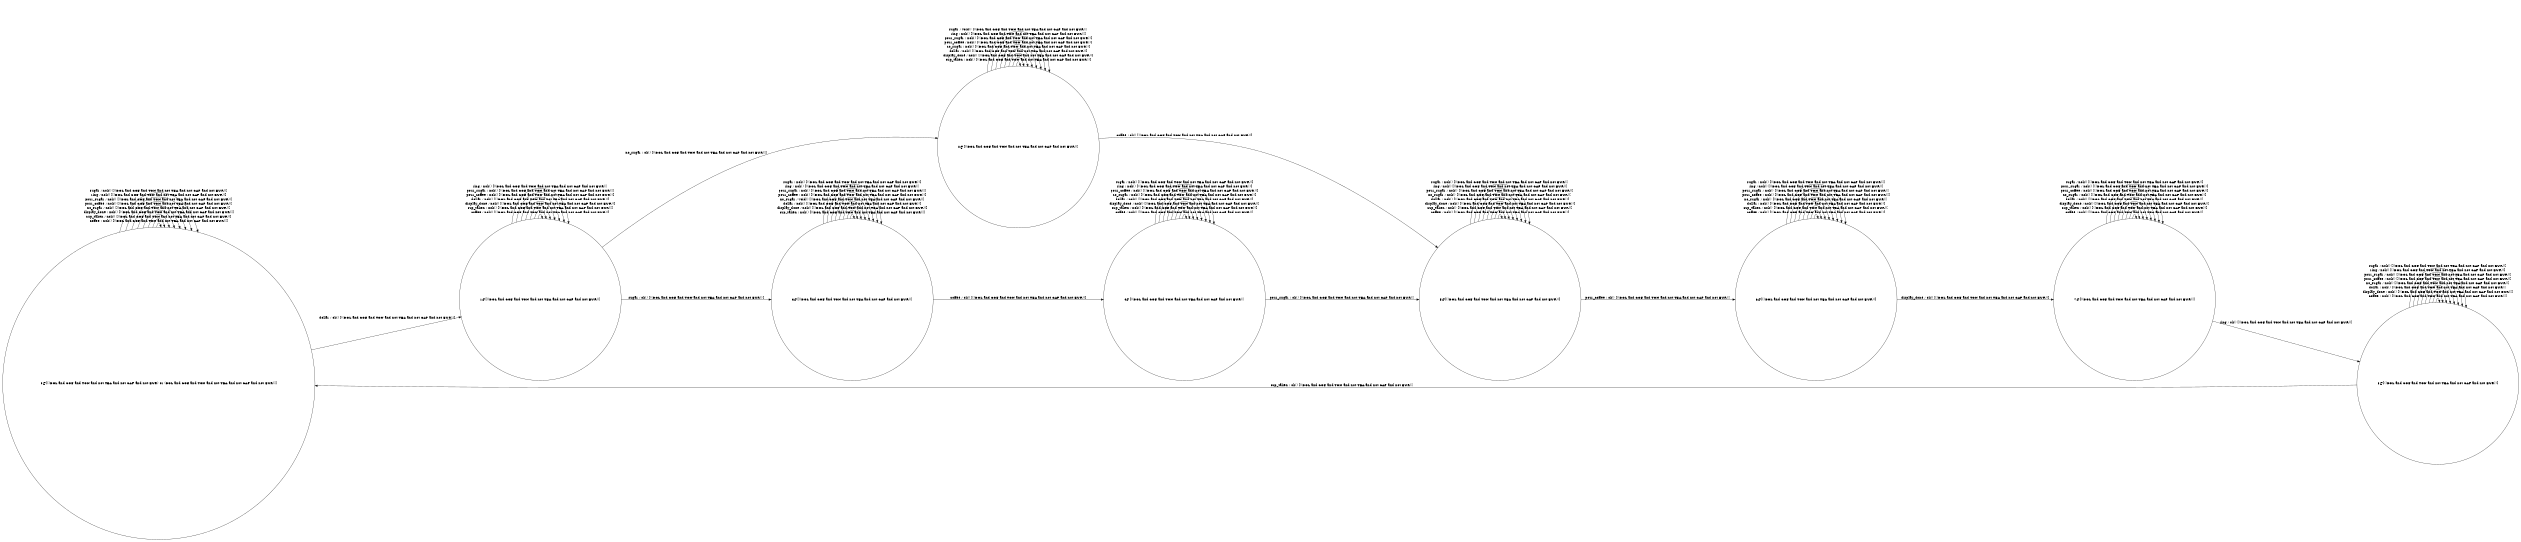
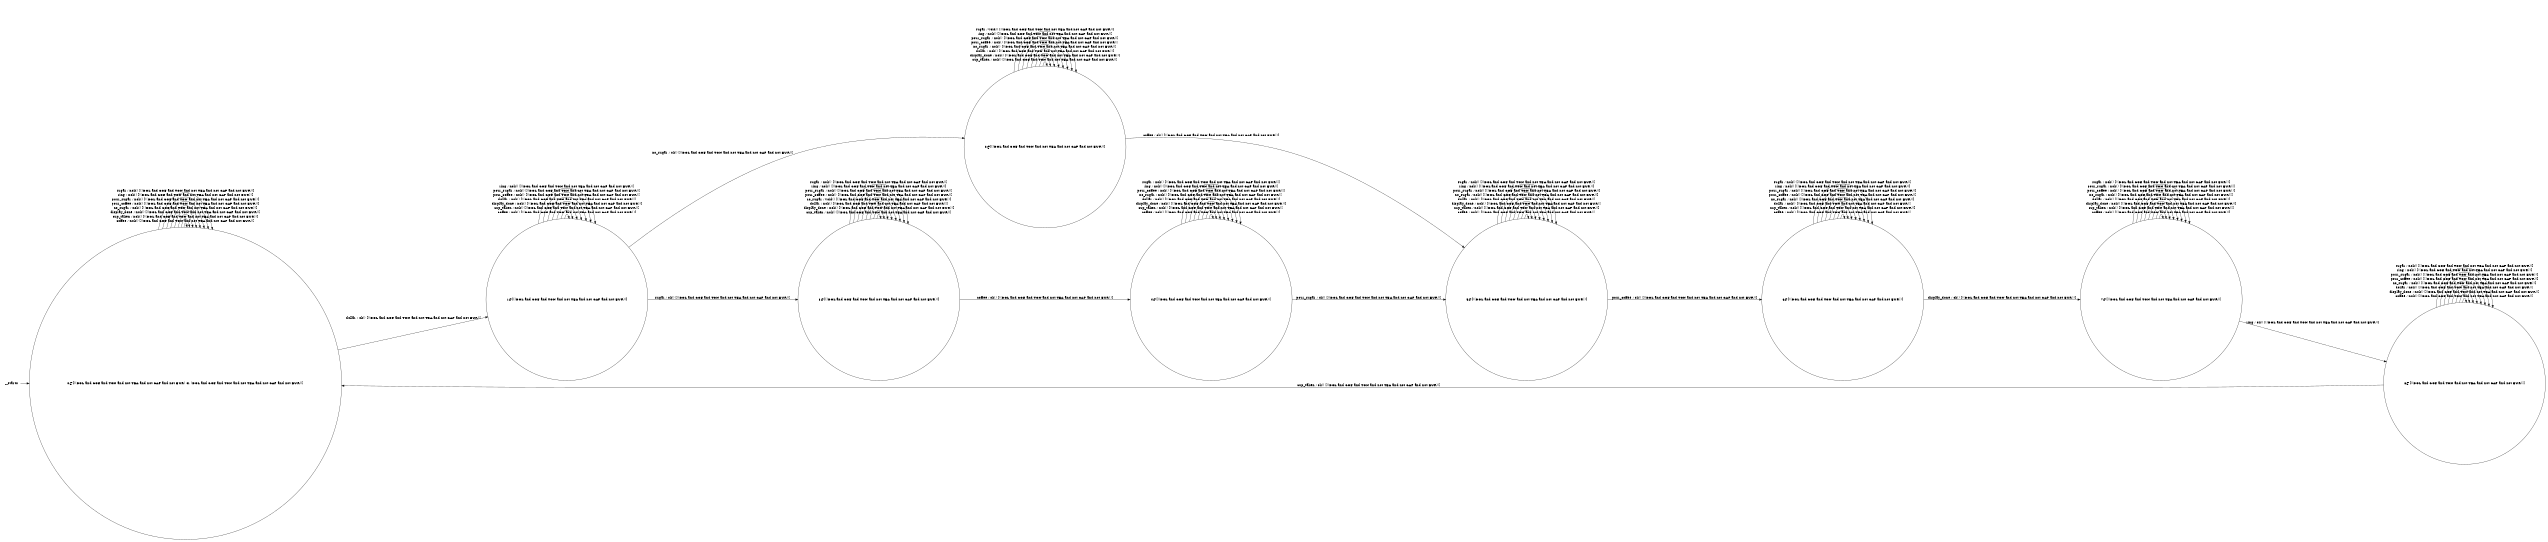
node "__start0": added
